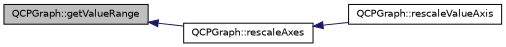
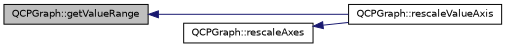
edge "QCPGraph::rescaleAxes" -> "QCPGraph::getValueRange": now "QCPGraph::rescaleValueAxis" -> "QCPGraph::getValueRange"
